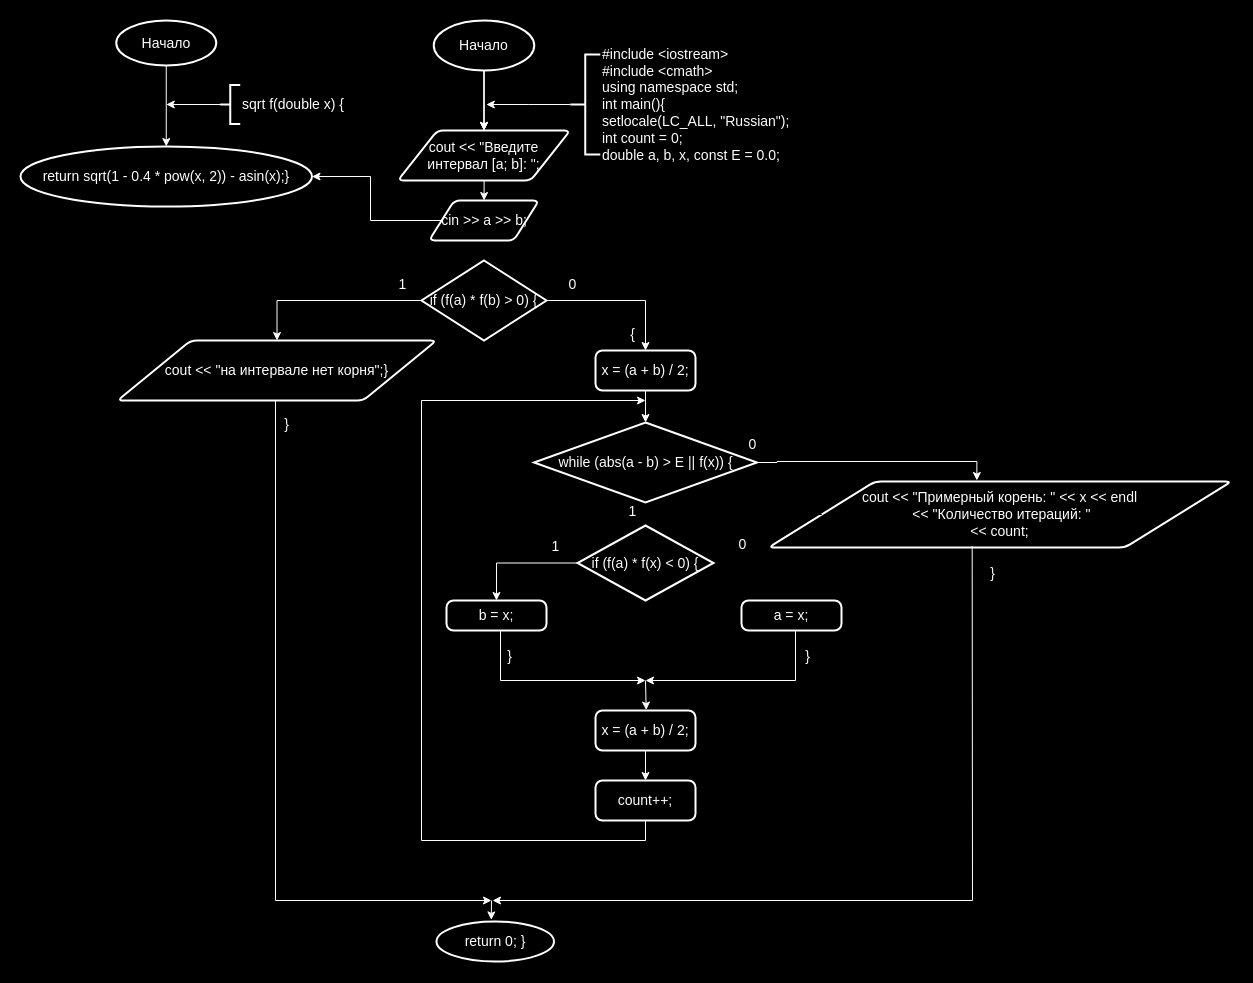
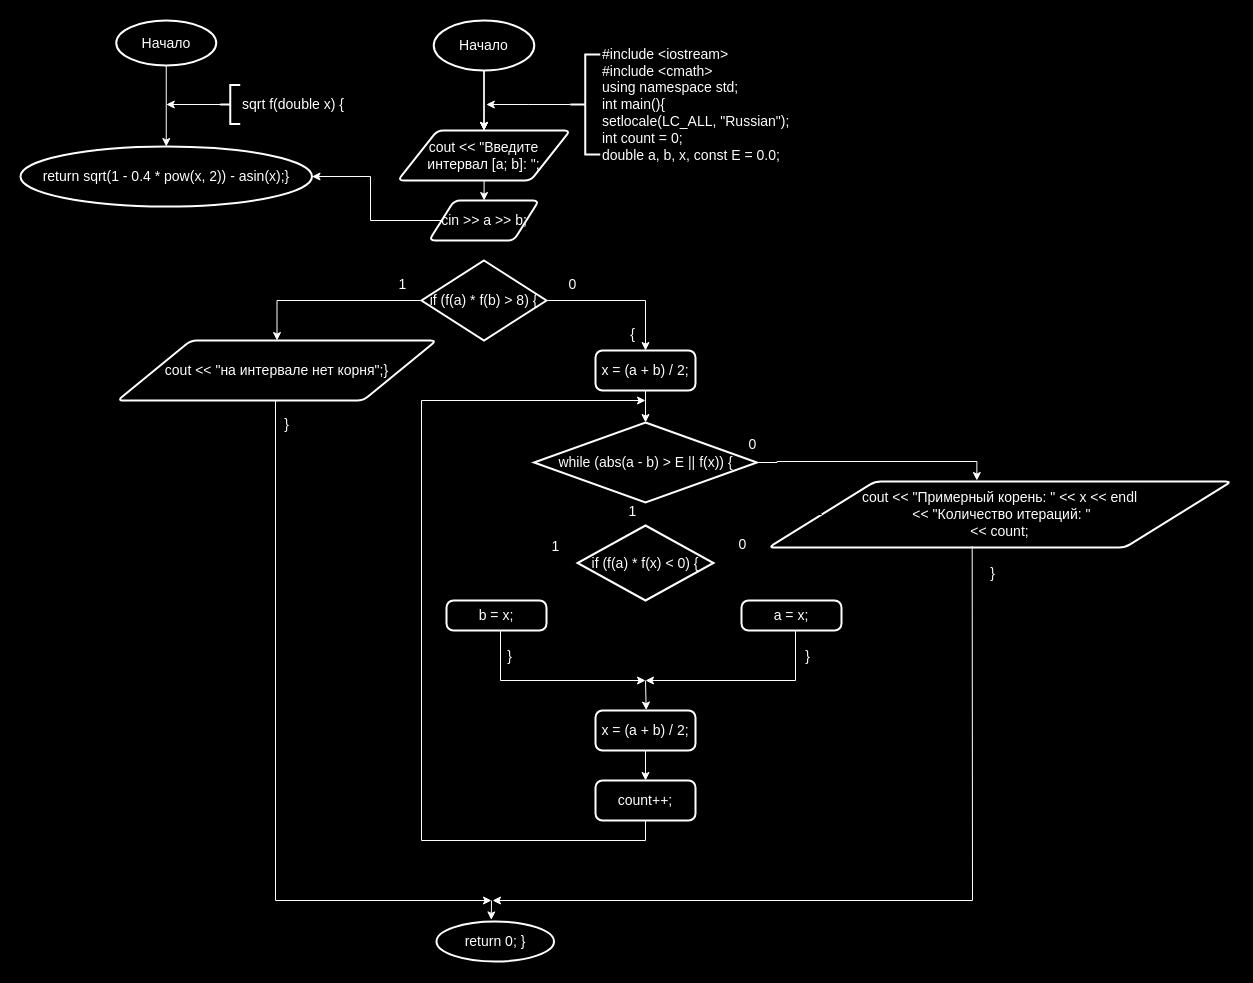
node "if (f(a) * f(b) > 0) {": label "if (f(a) * f(b) > 0) {" -> "if (f(a) * f(b) > 8) {"
edge "if (f(a) * f(x) < 0) {" -> "b = x;": removed
